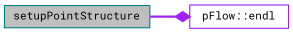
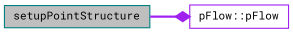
node "pFlow::endl": label "pFlow::endl" -> "pFlow::pFlow"
